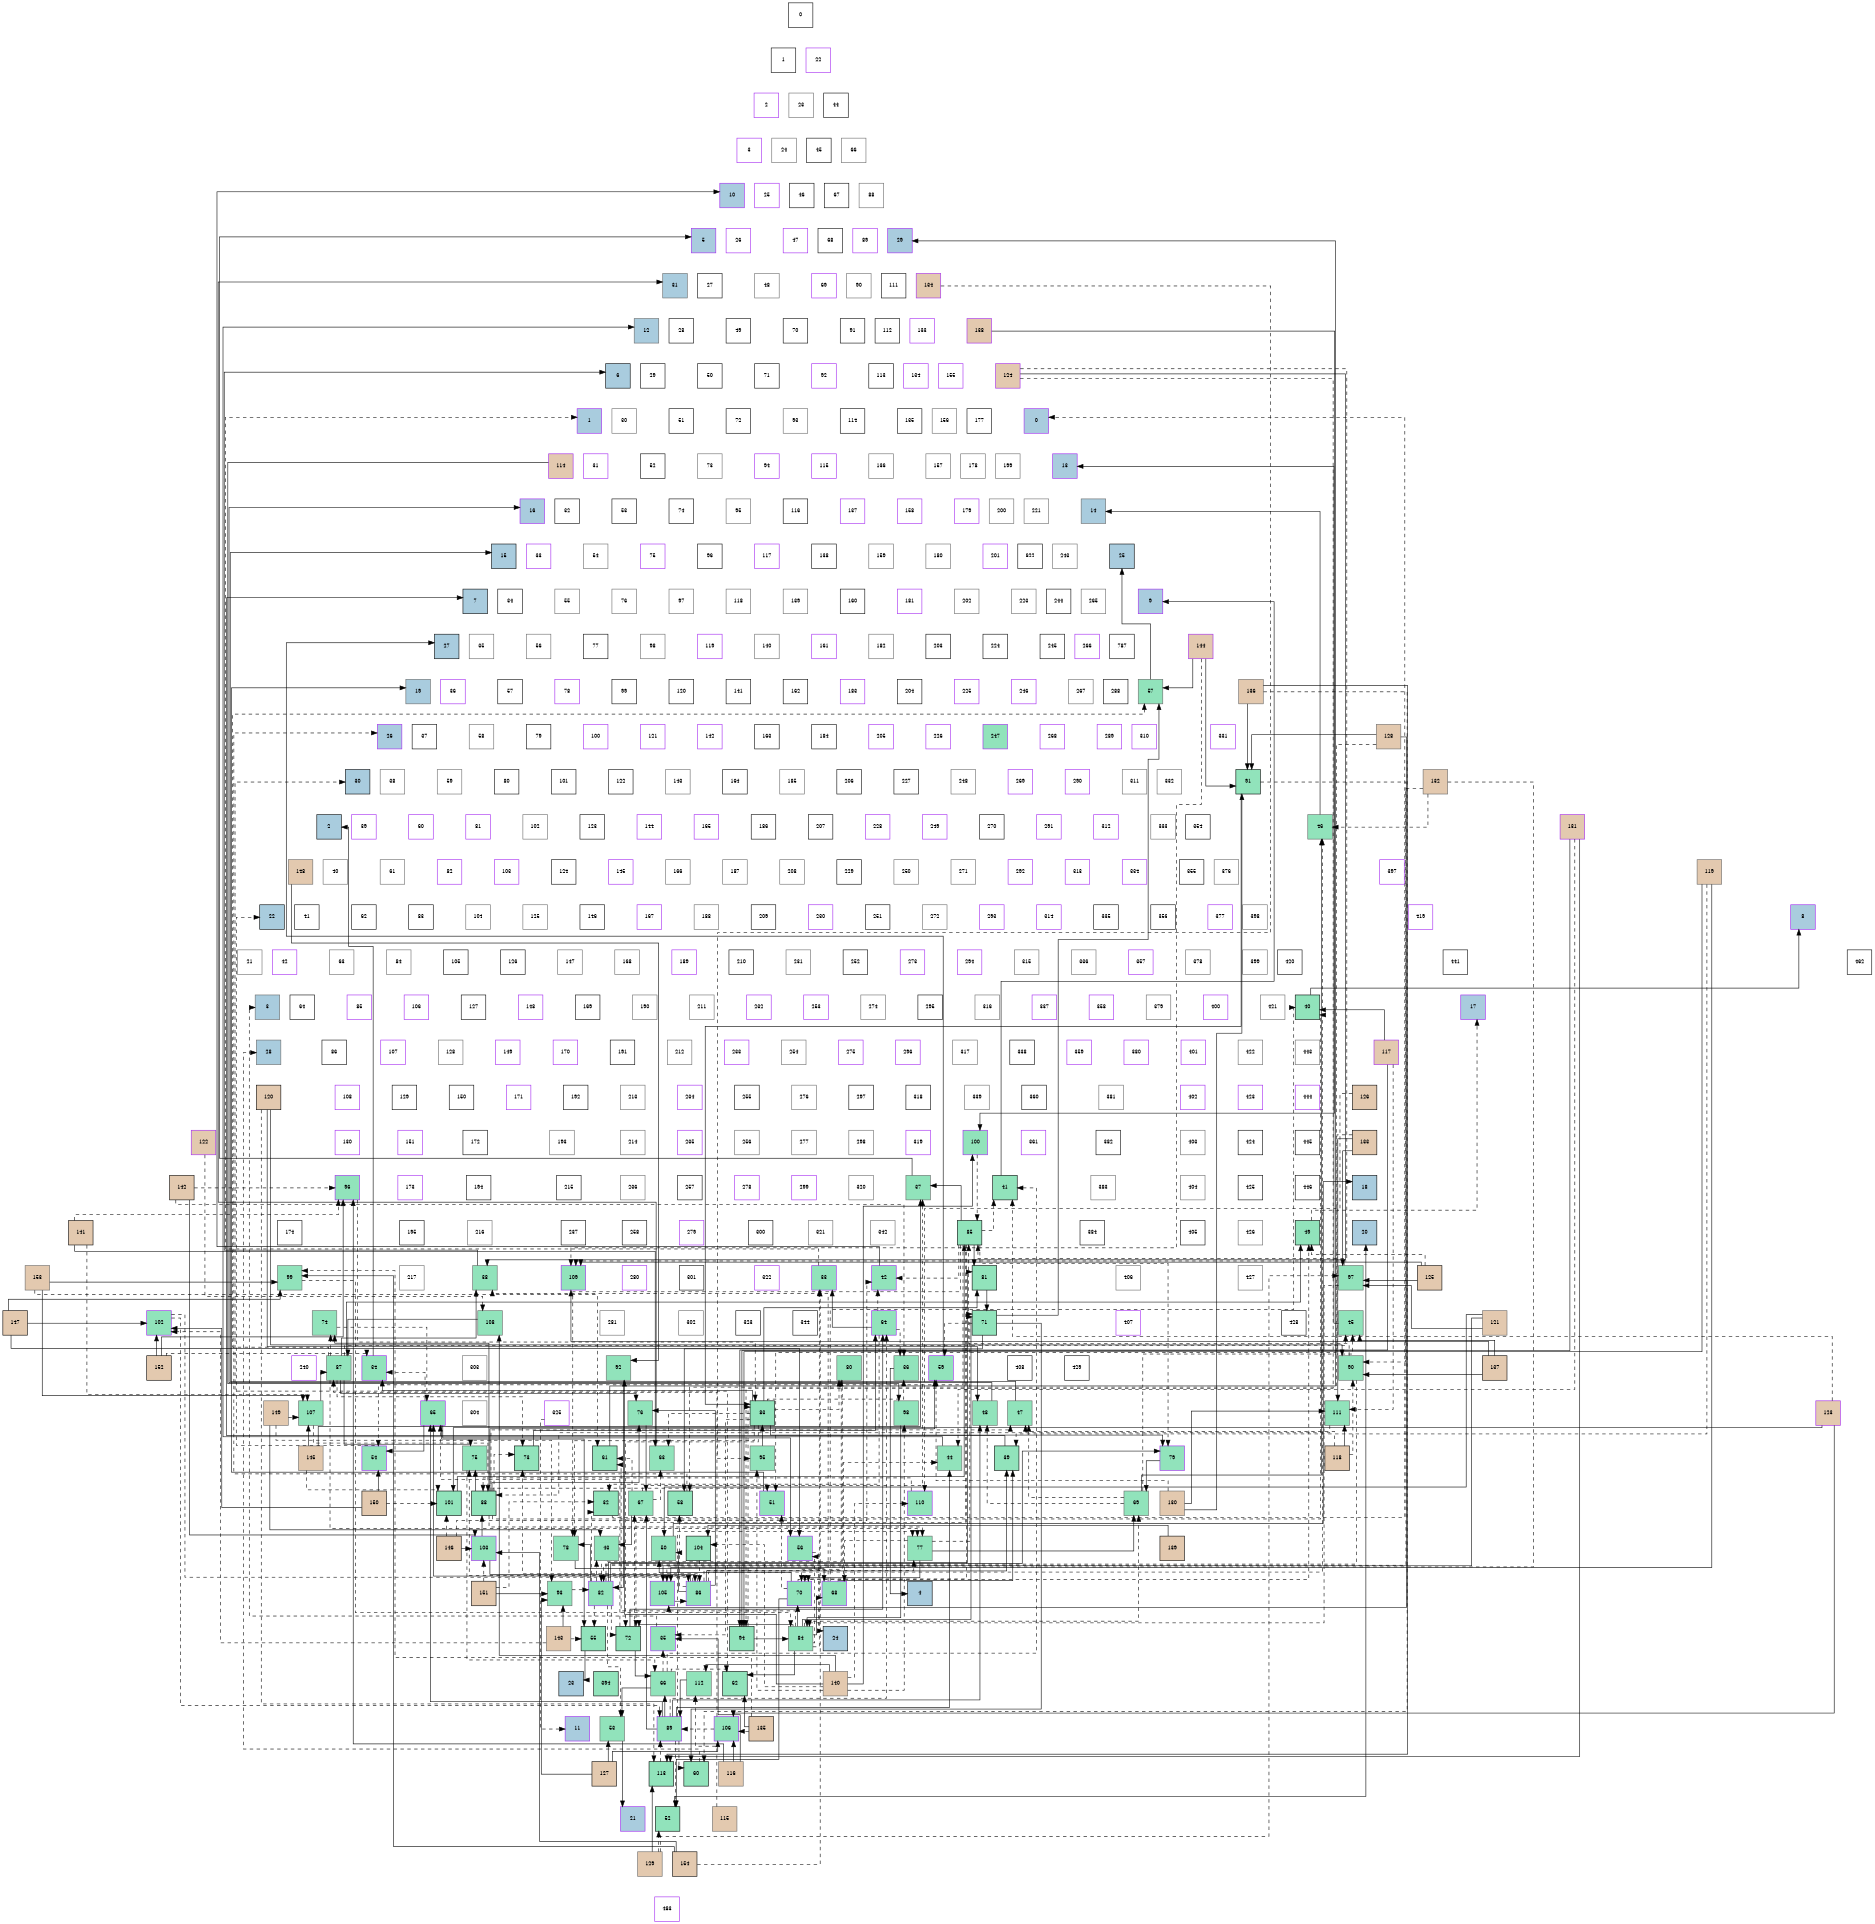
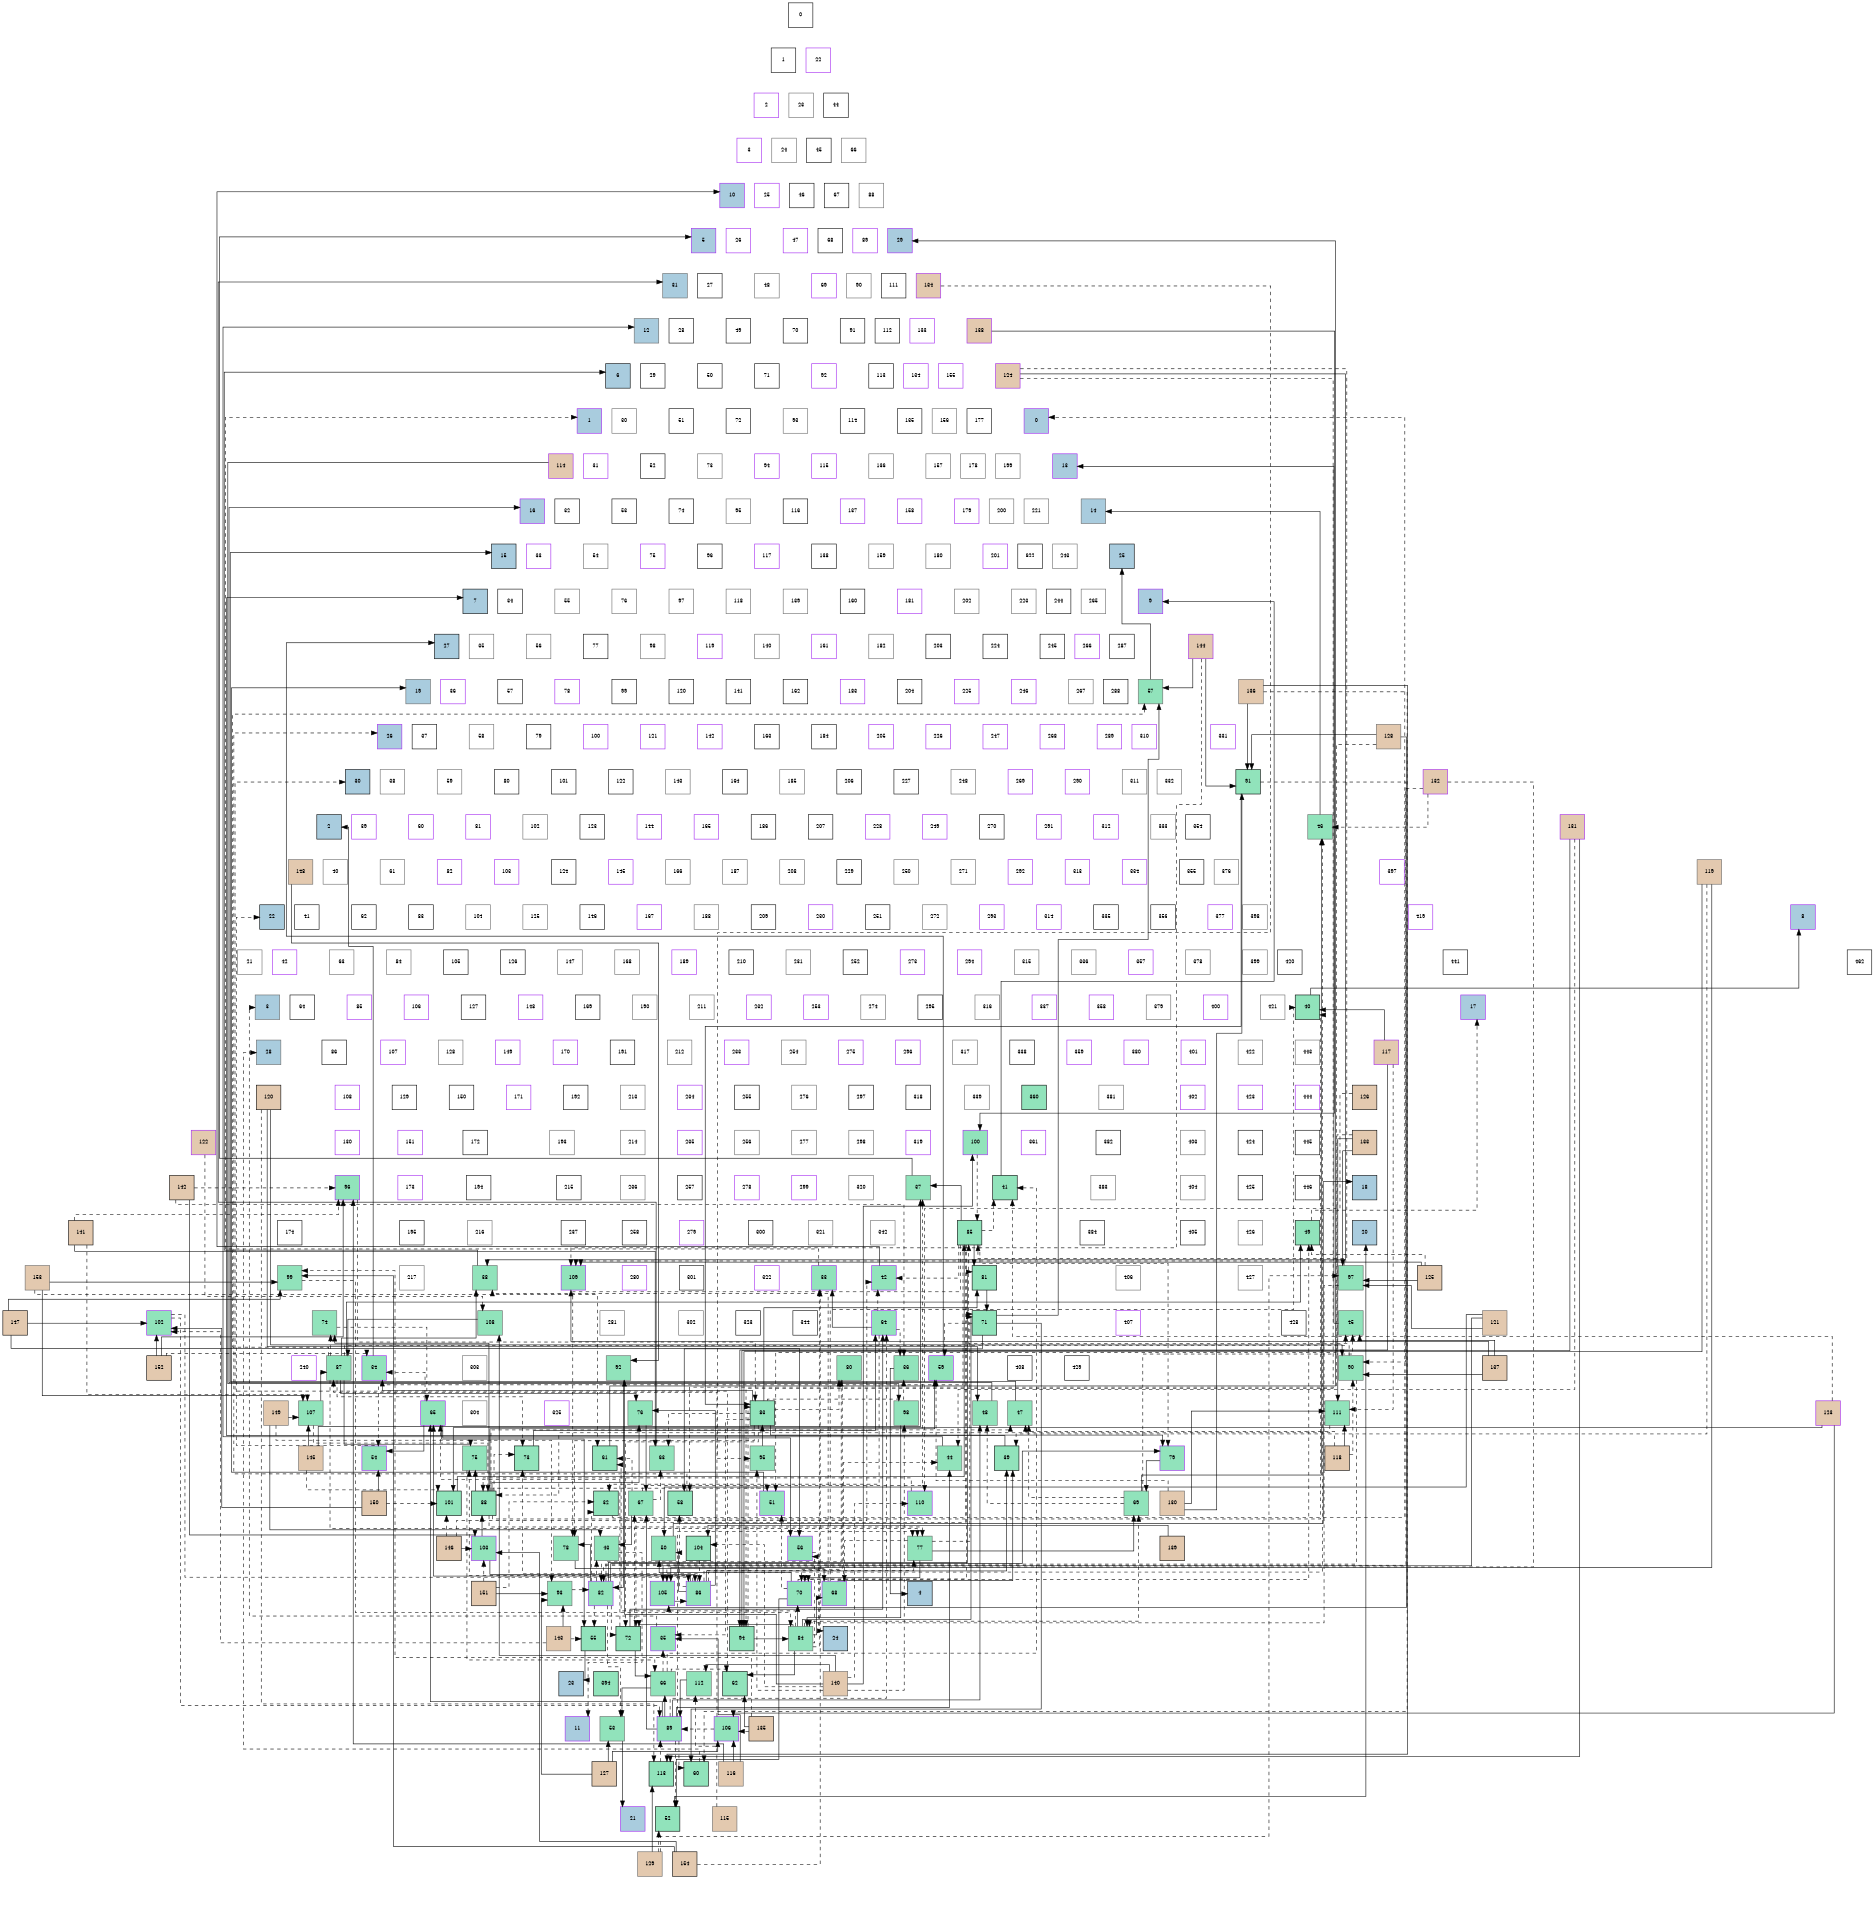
node "787": label "787" -> "287"
node "247": fillcolor #91e3bb -> #ffffff
node "132": color gray40 -> purple
node "360": fillcolor #ffffff -> #91e3bb
edge "325" -> "11": now "43" -> "11"
node "483": removed
